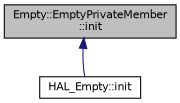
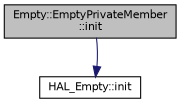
edge "HAL_Empty::init" -> "Empty::EmptyPrivateMember ::init": reversed
